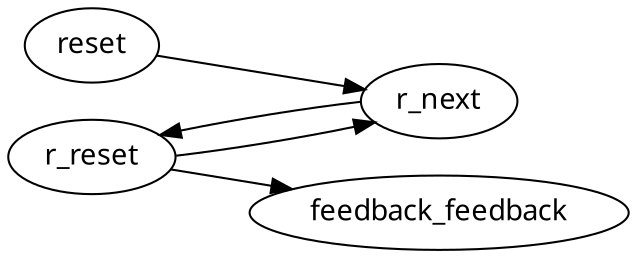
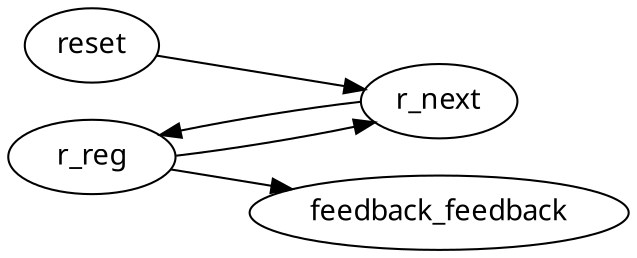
node "r_reset": label "r_reset" -> "r_reg"
